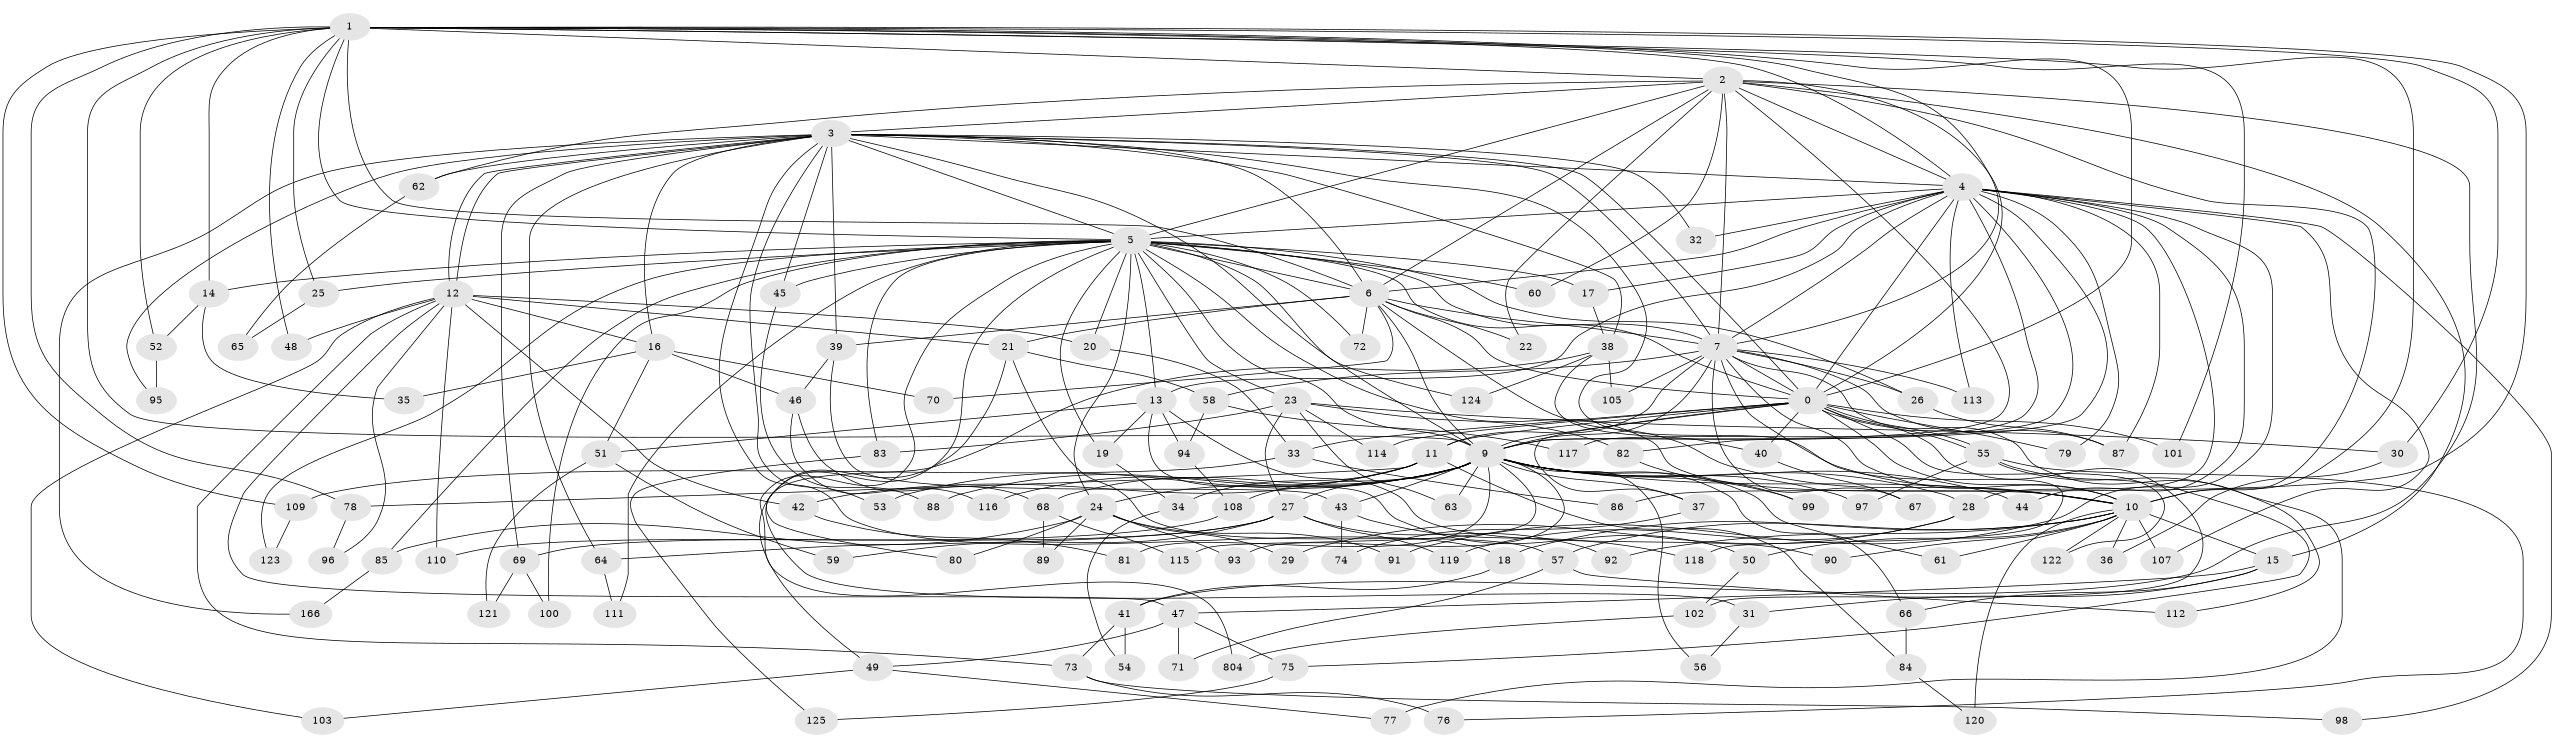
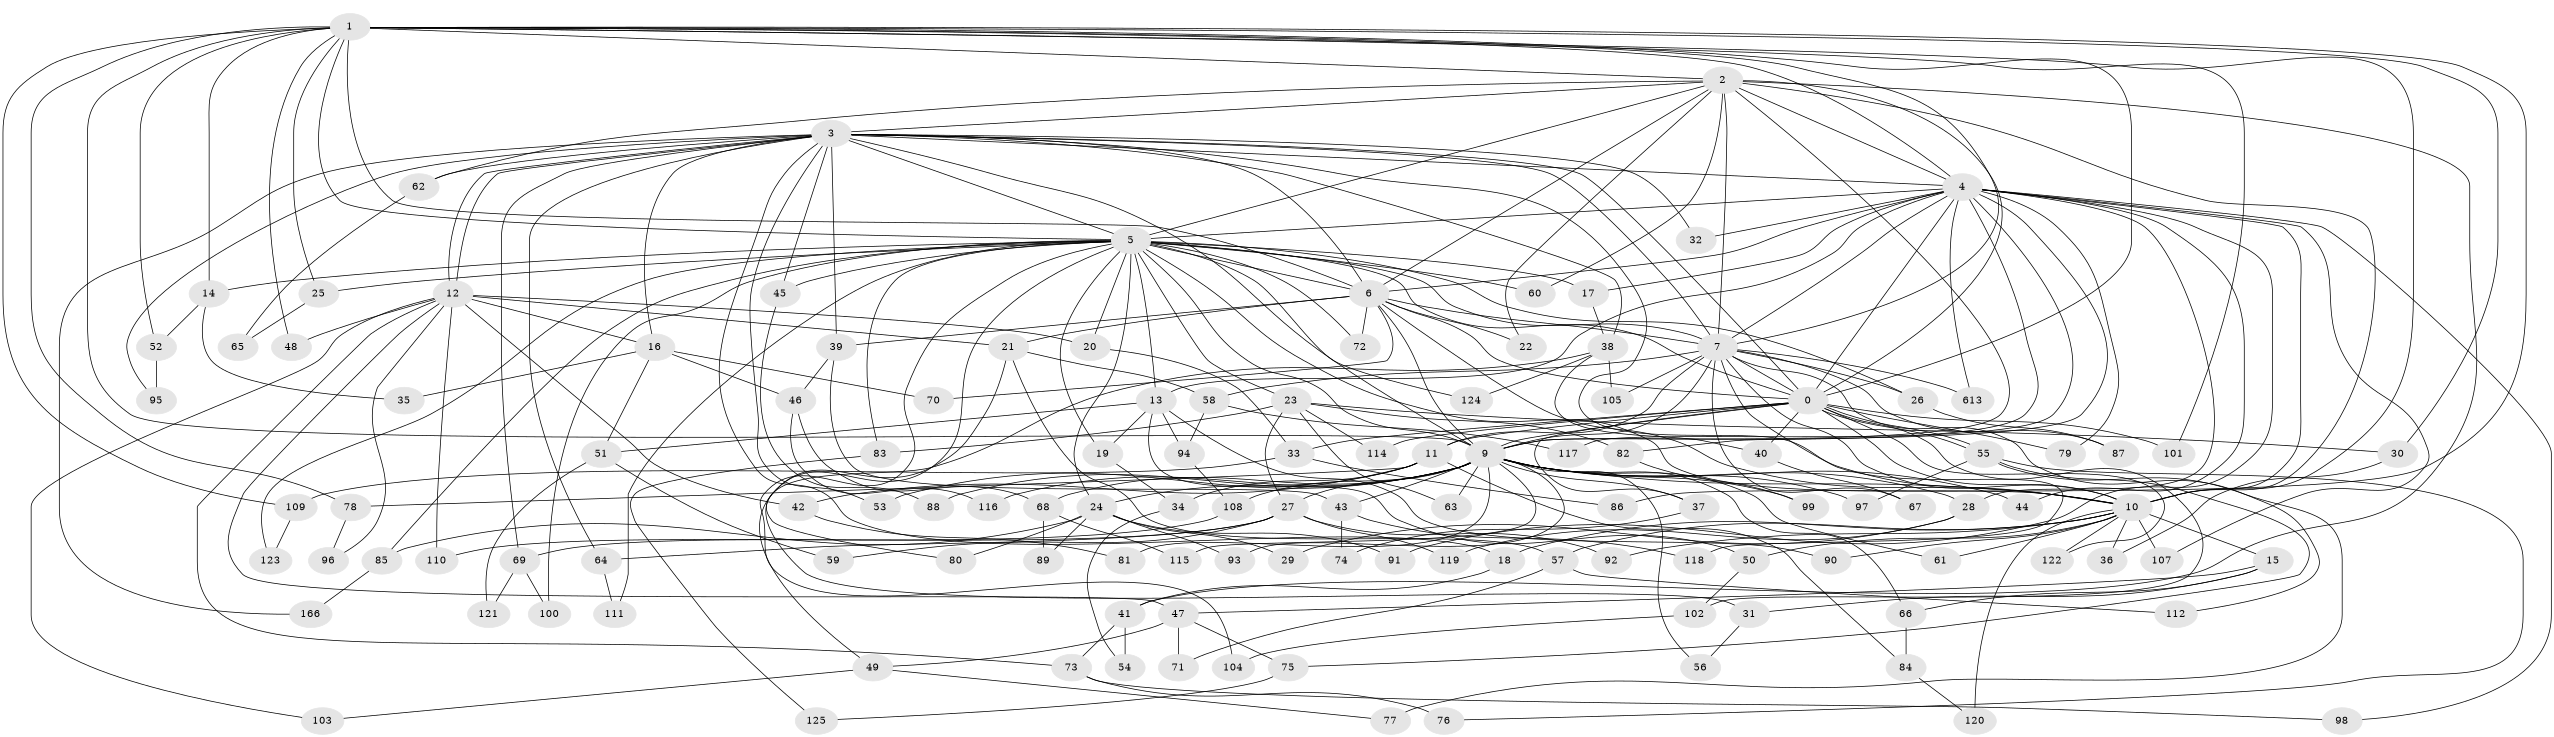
edge "2" -- "15": removed
edge "4" -- "87": now "4" -- "10"
node "113": label "113" -> "613"
node "804": label "804" -> "104"
